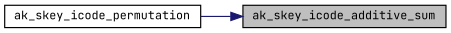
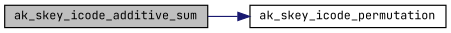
edge "ak_skey_icode_permutation" -> "ak_skey_icode_additive_sum": reversed
